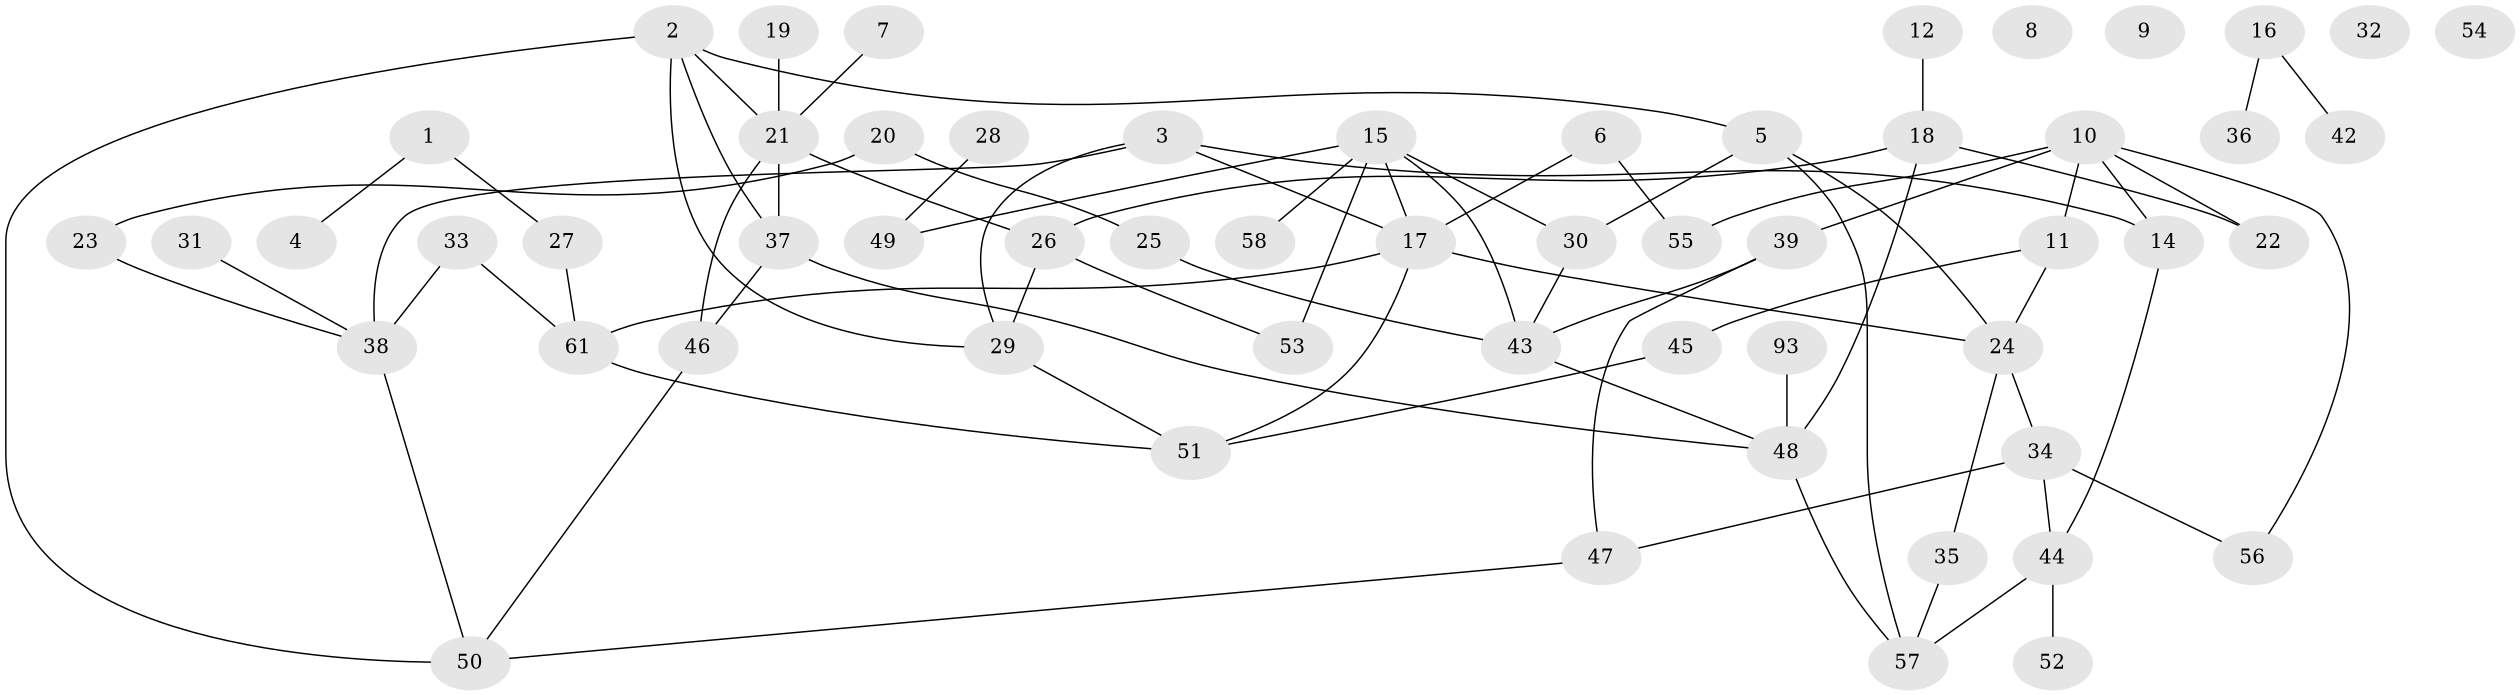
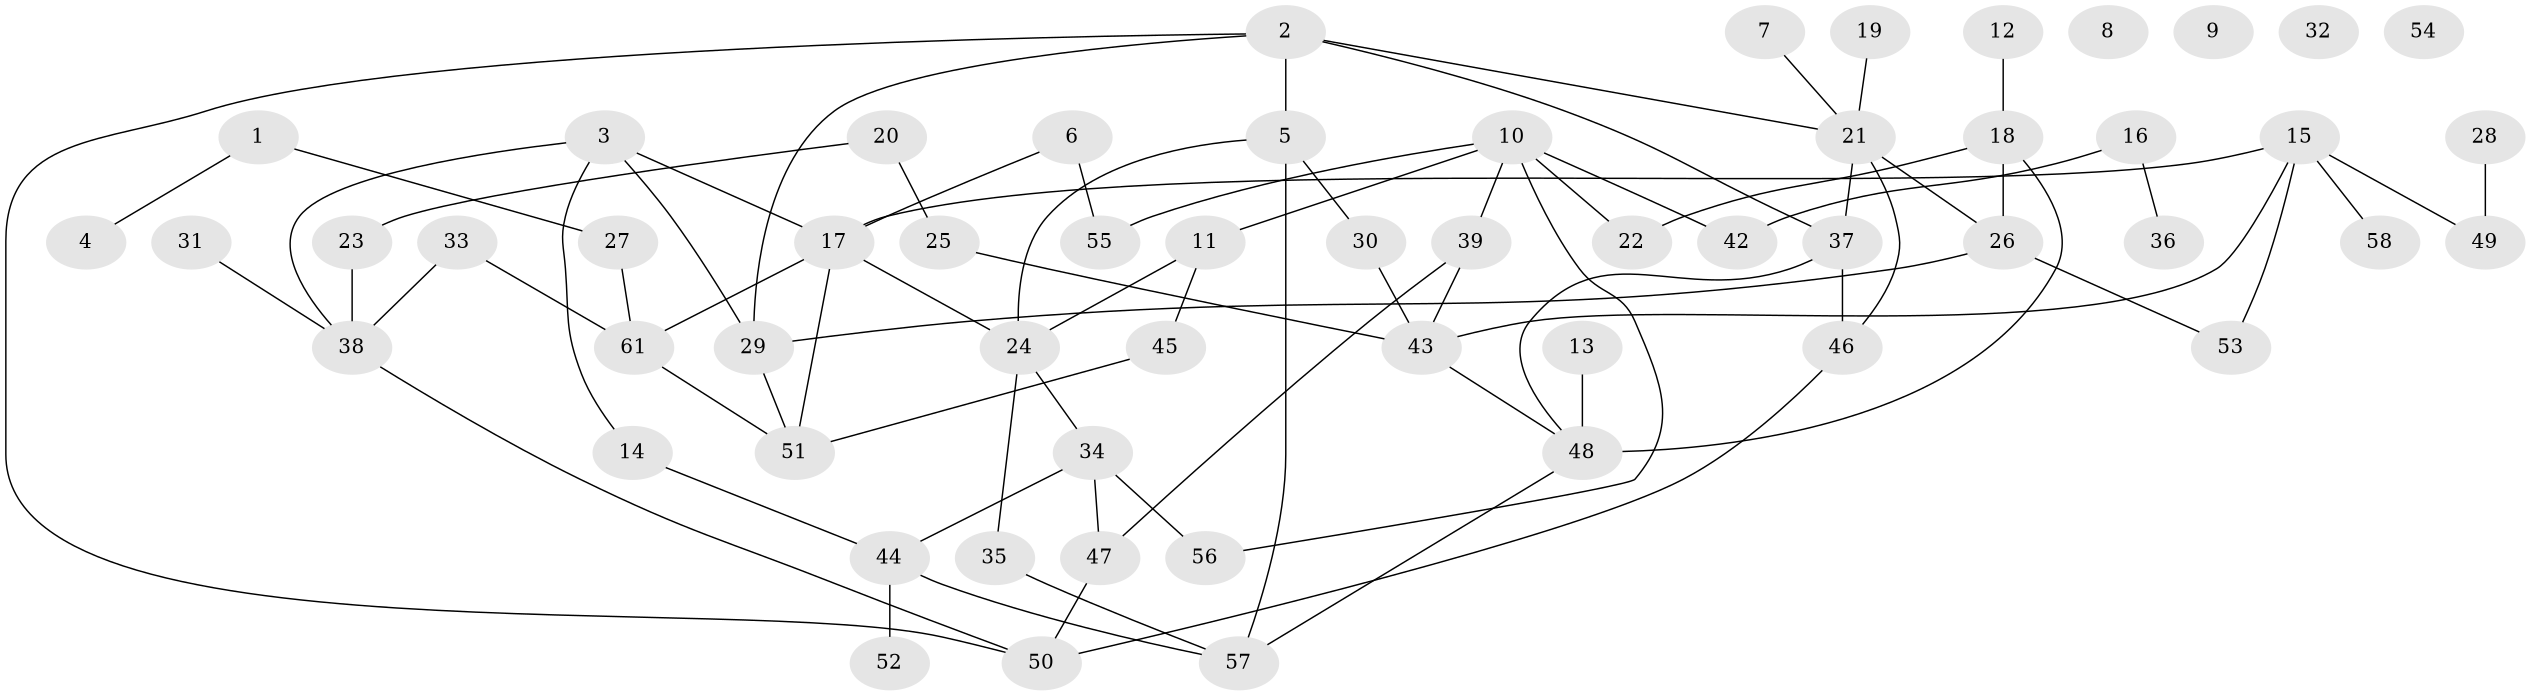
edge "15" -- "30": removed
edge "10" -- "14": now "10" -- "42"
node "93": label "93" -> "13"
